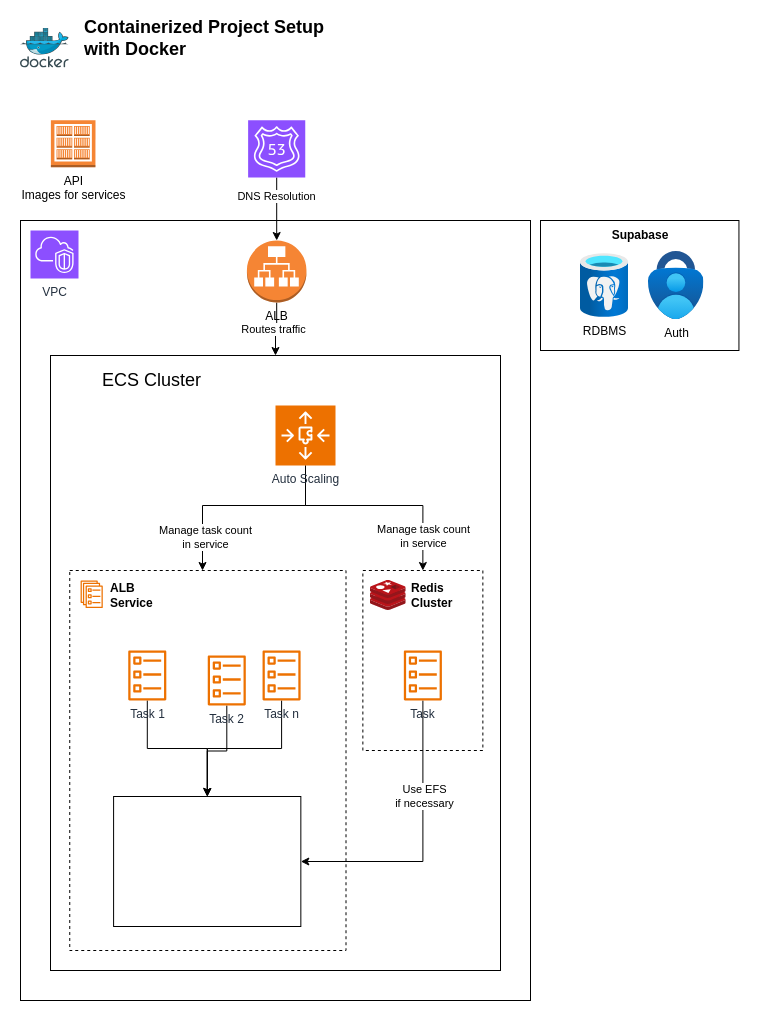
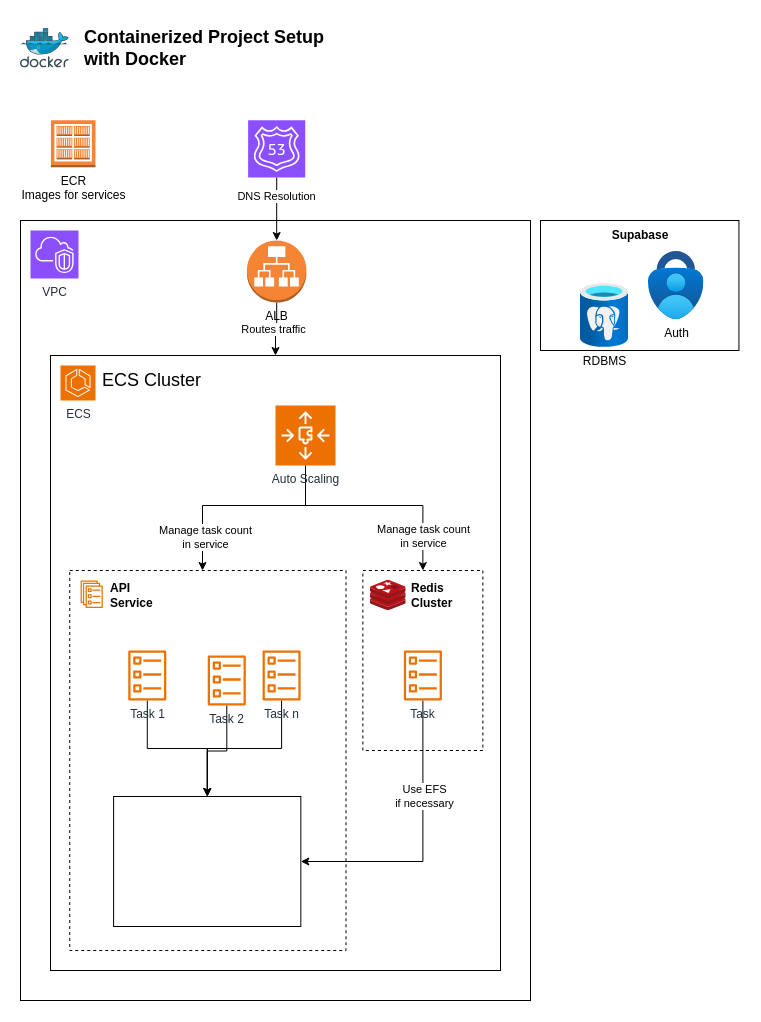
node "Containerized Project Setup with Docker": moved (207, 38) -> (207, 48)
node "API Images for services": label "API Images for services" -> "ECR Images for services"
node "RDBMS": moved (605, 286) -> (605, 316)
node "ECS": added
node "ALB Service": label "ALB Service" -> "API Service"
